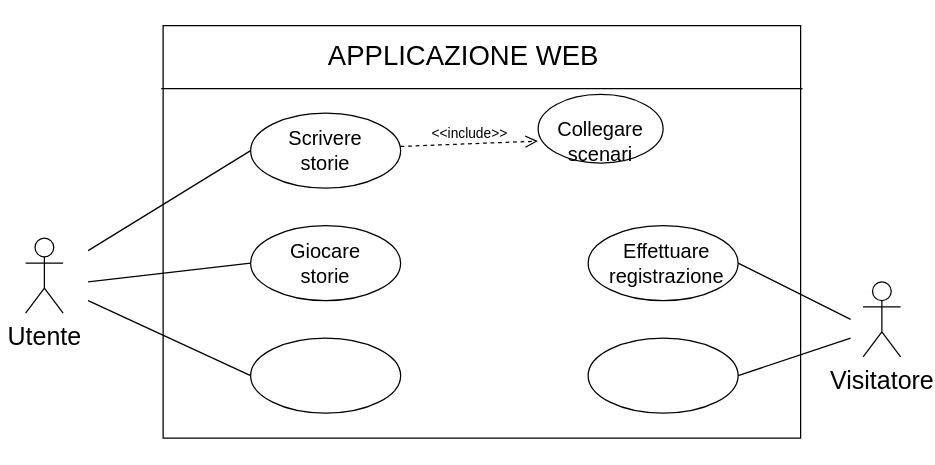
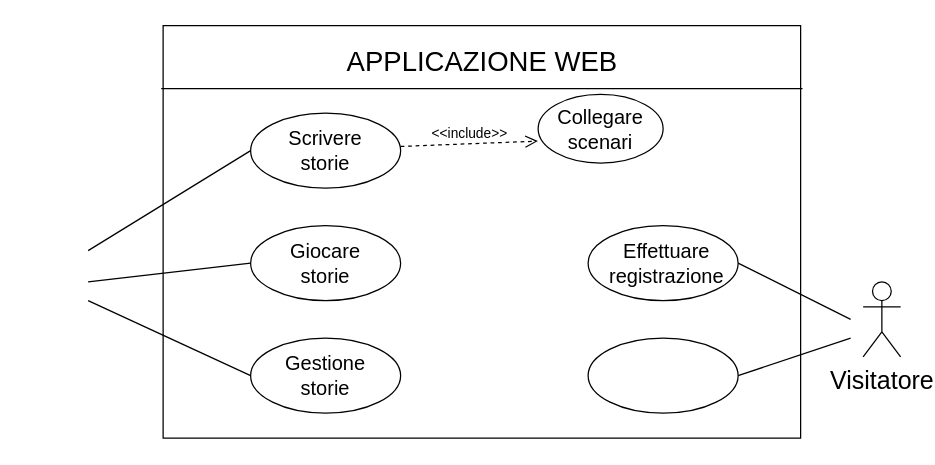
node "APPLICAZIONE WEB": moved (463, 57) -> (482, 63)
node "Collegare scenari": moved (601, 141) -> (601, 129)
node "Utente": removed
node "Gestione storie": added
